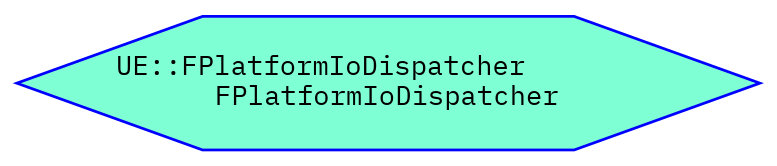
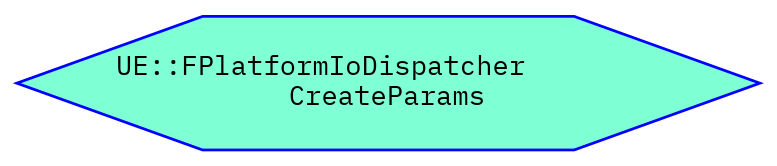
node "UE::FPlatformIoDispatcher FPlatformIoDispatcher": label "UE::FPlatformIoDispatcher FPlatformIoDispatcher" -> "UE::FPlatformIoDispatcher CreateParams"
